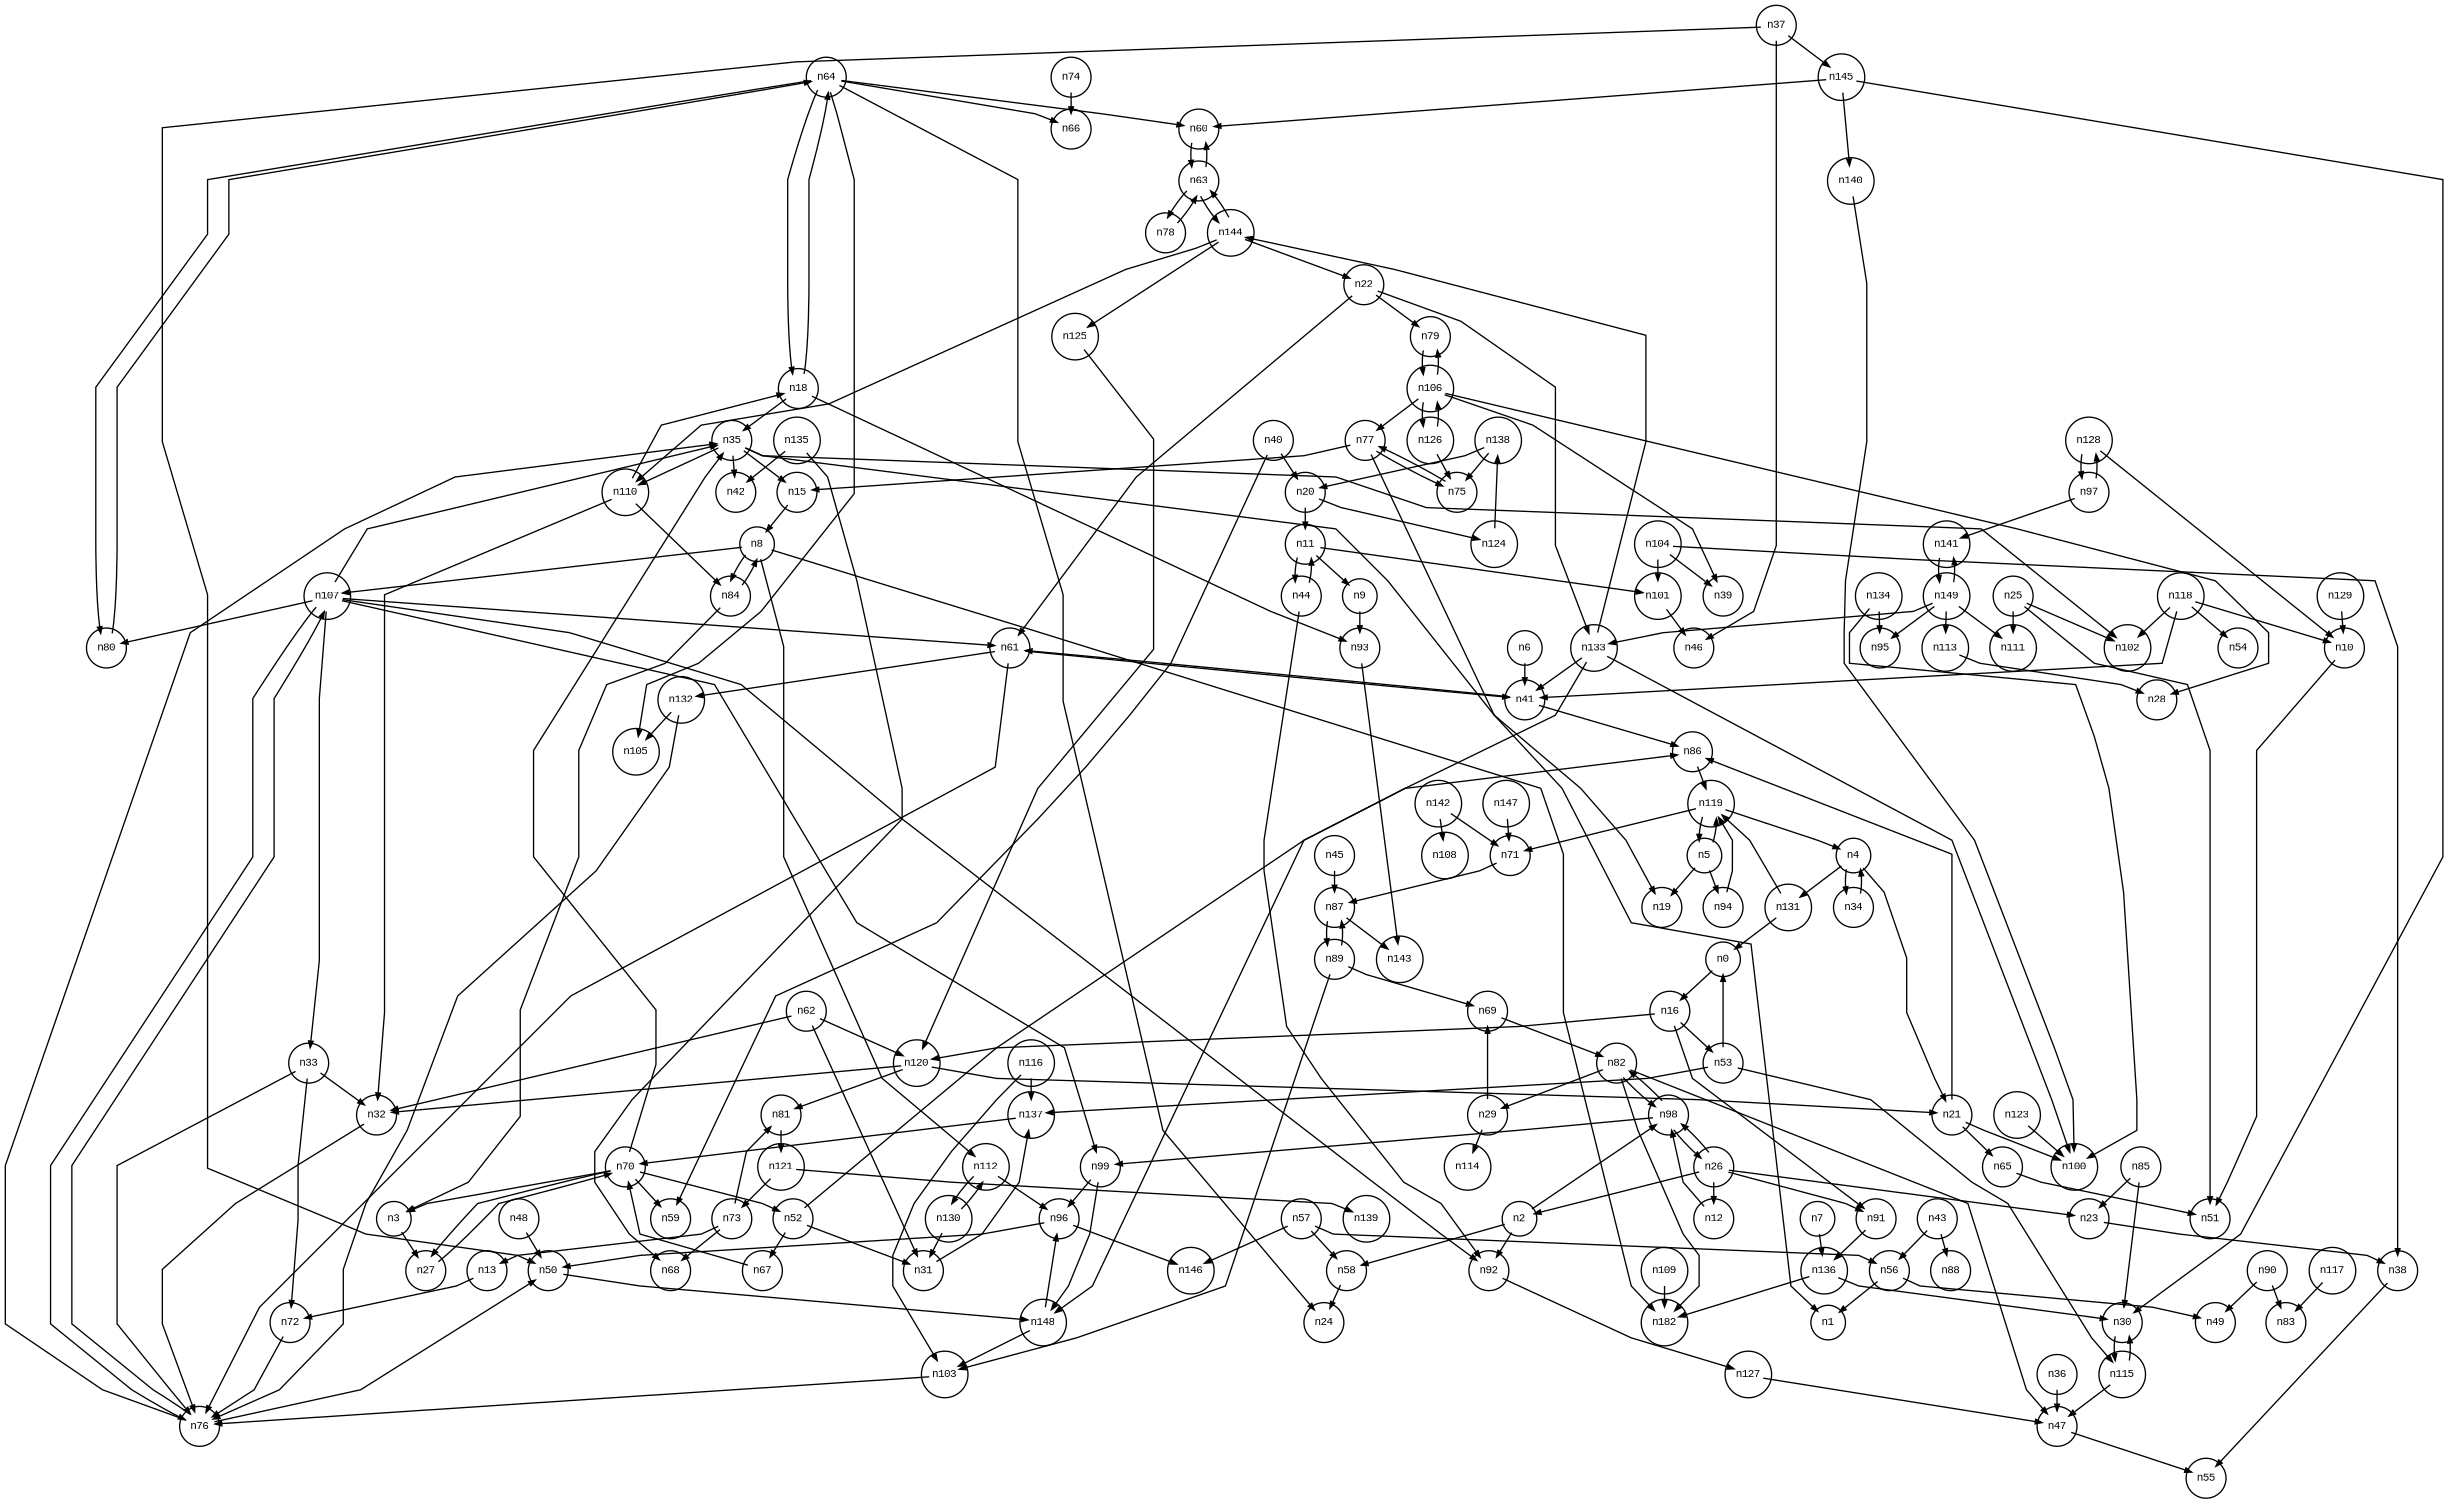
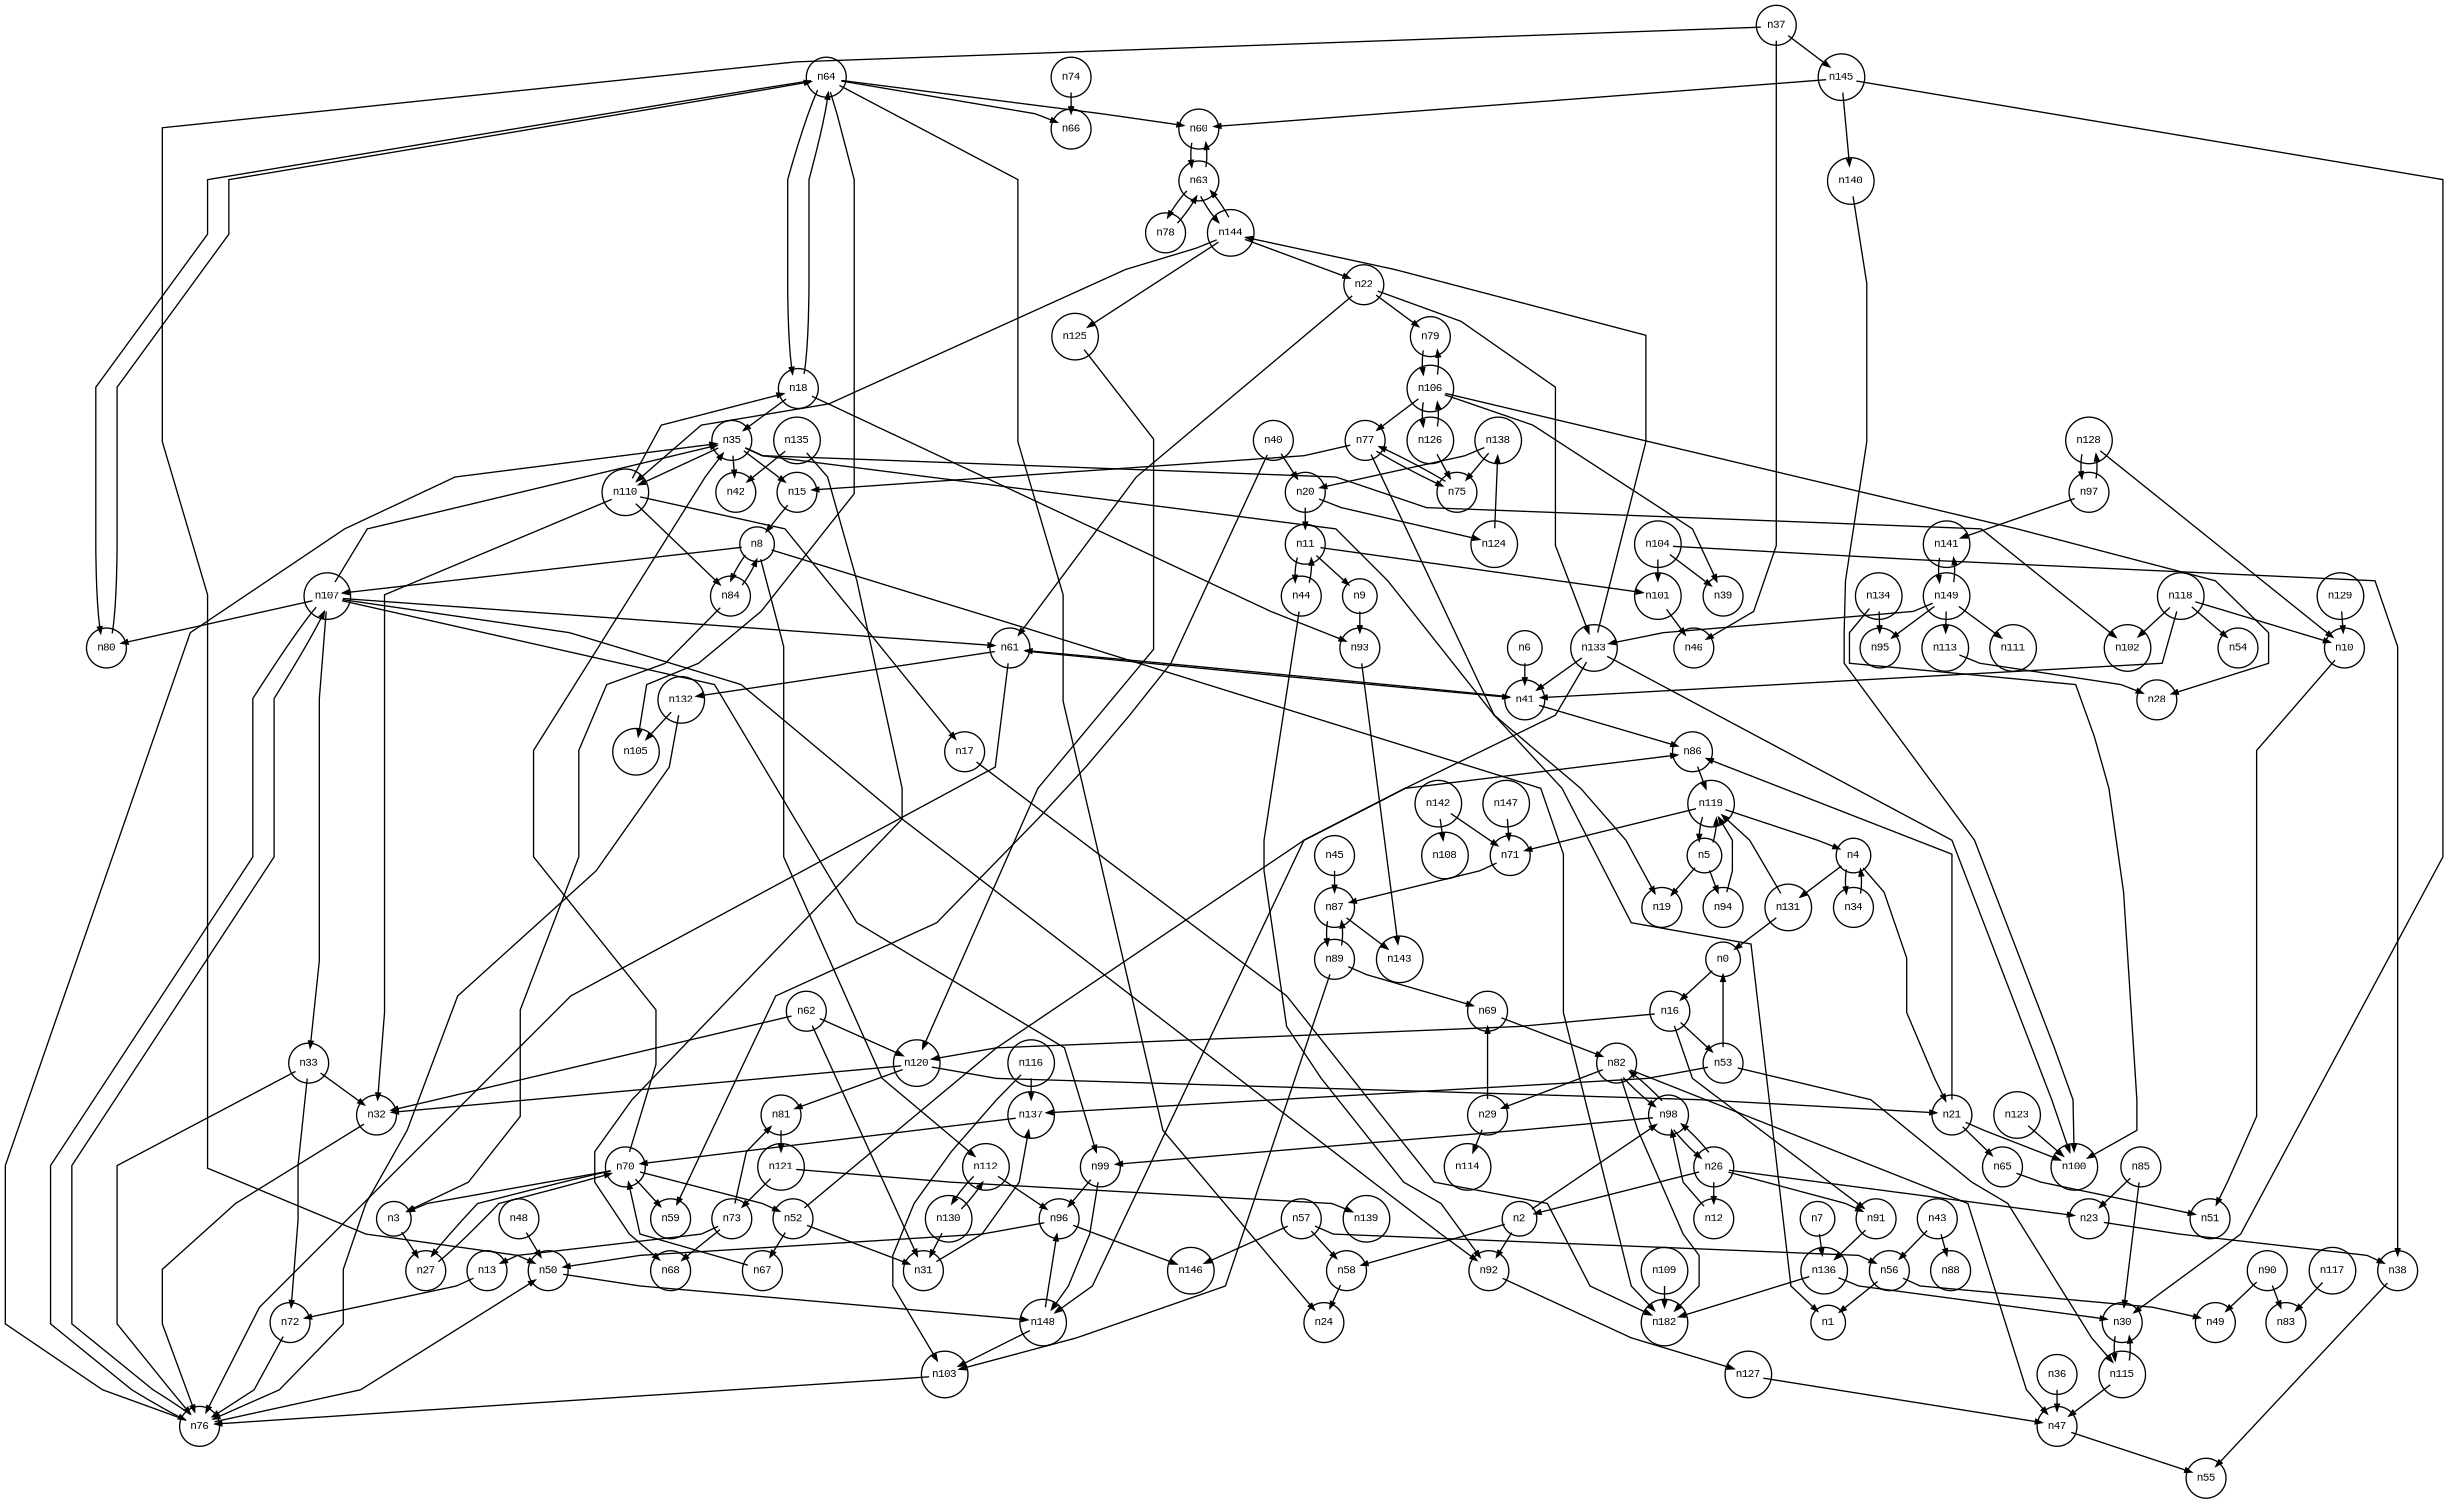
node "n25": removed
node "n17": added
